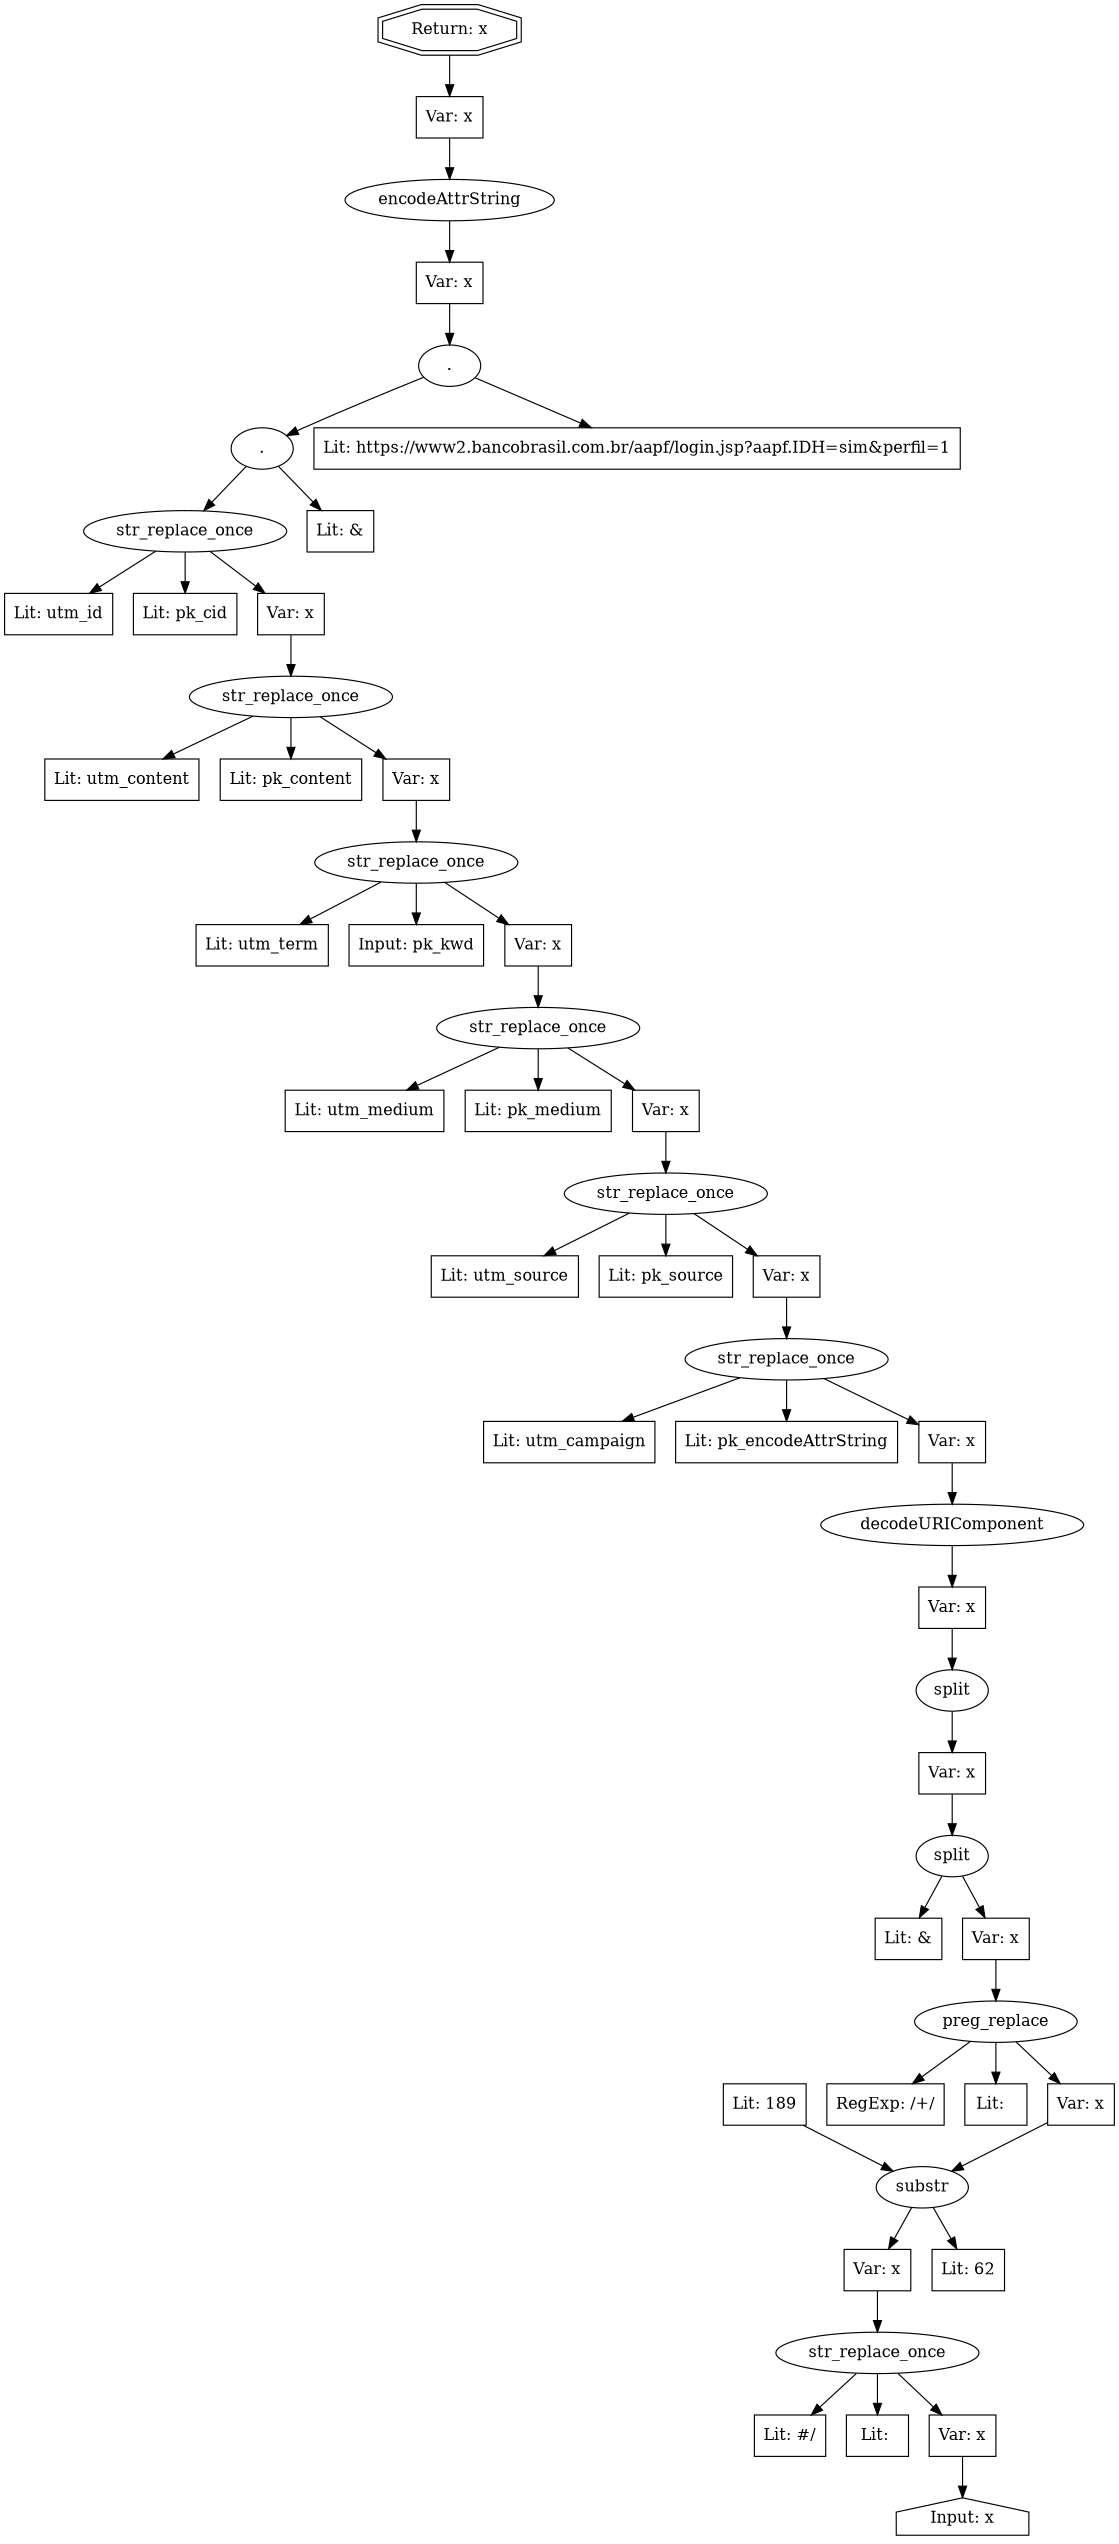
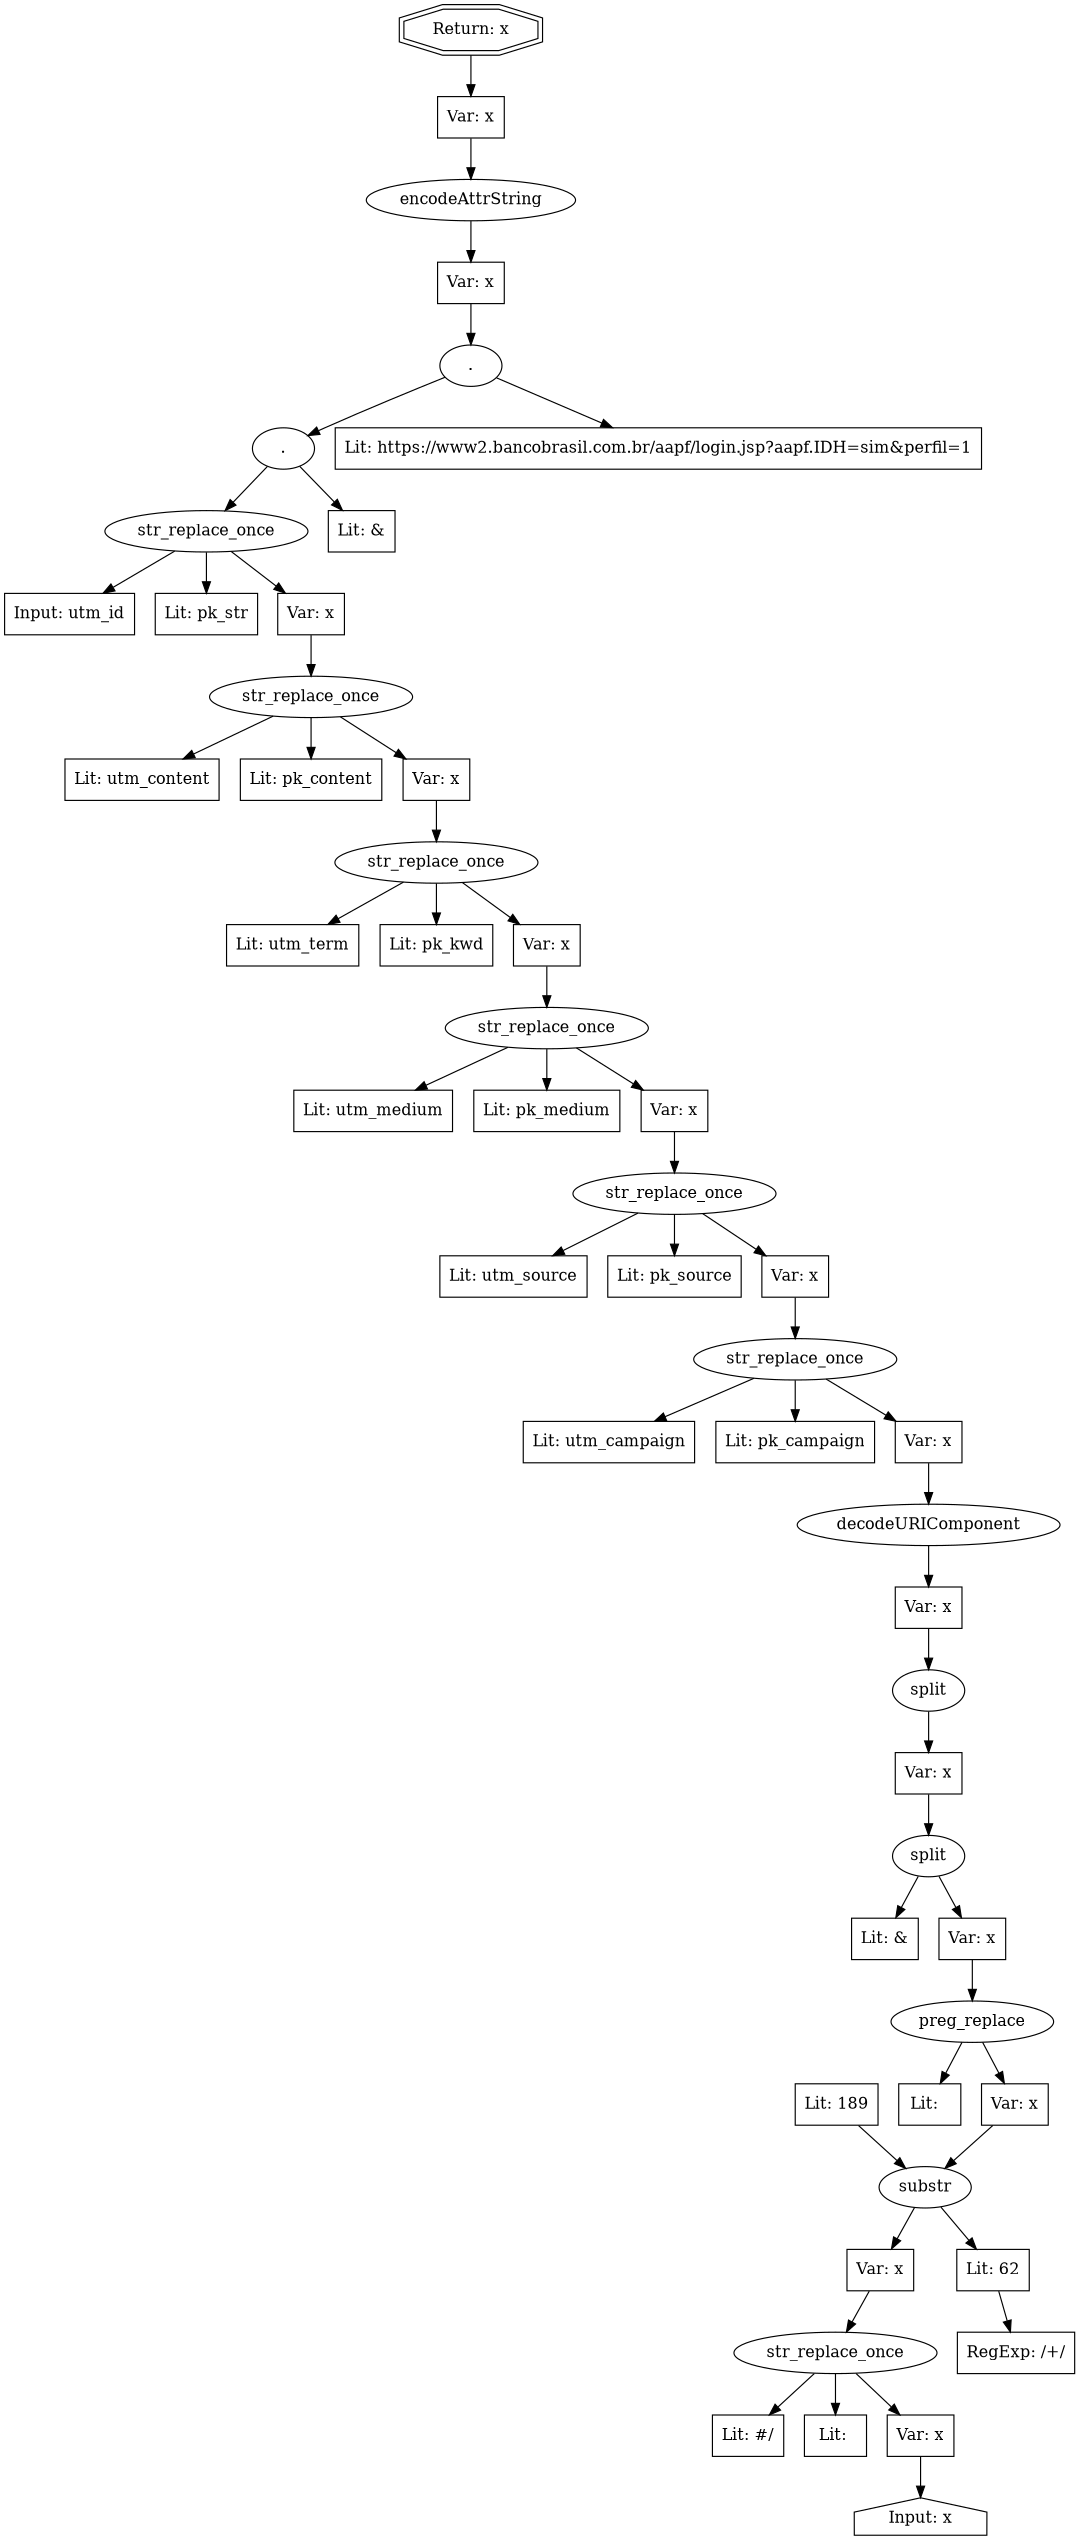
node "Lit: utm_id": label "Lit: utm_id" -> "Input: utm_id"
node "Lit: pk_cid": label "Lit: pk_cid" -> "Lit: pk_str"
node "Input: pk_kwd": label "Input: pk_kwd" -> "Lit: pk_kwd"
node "Lit: pk_encodeAttrString": label "Lit: pk_encodeAttrString" -> "Lit: pk_campaign"
edge "preg_replace" -> "RegExp: /+/": now "Lit: 62" -> "RegExp: /+/"
